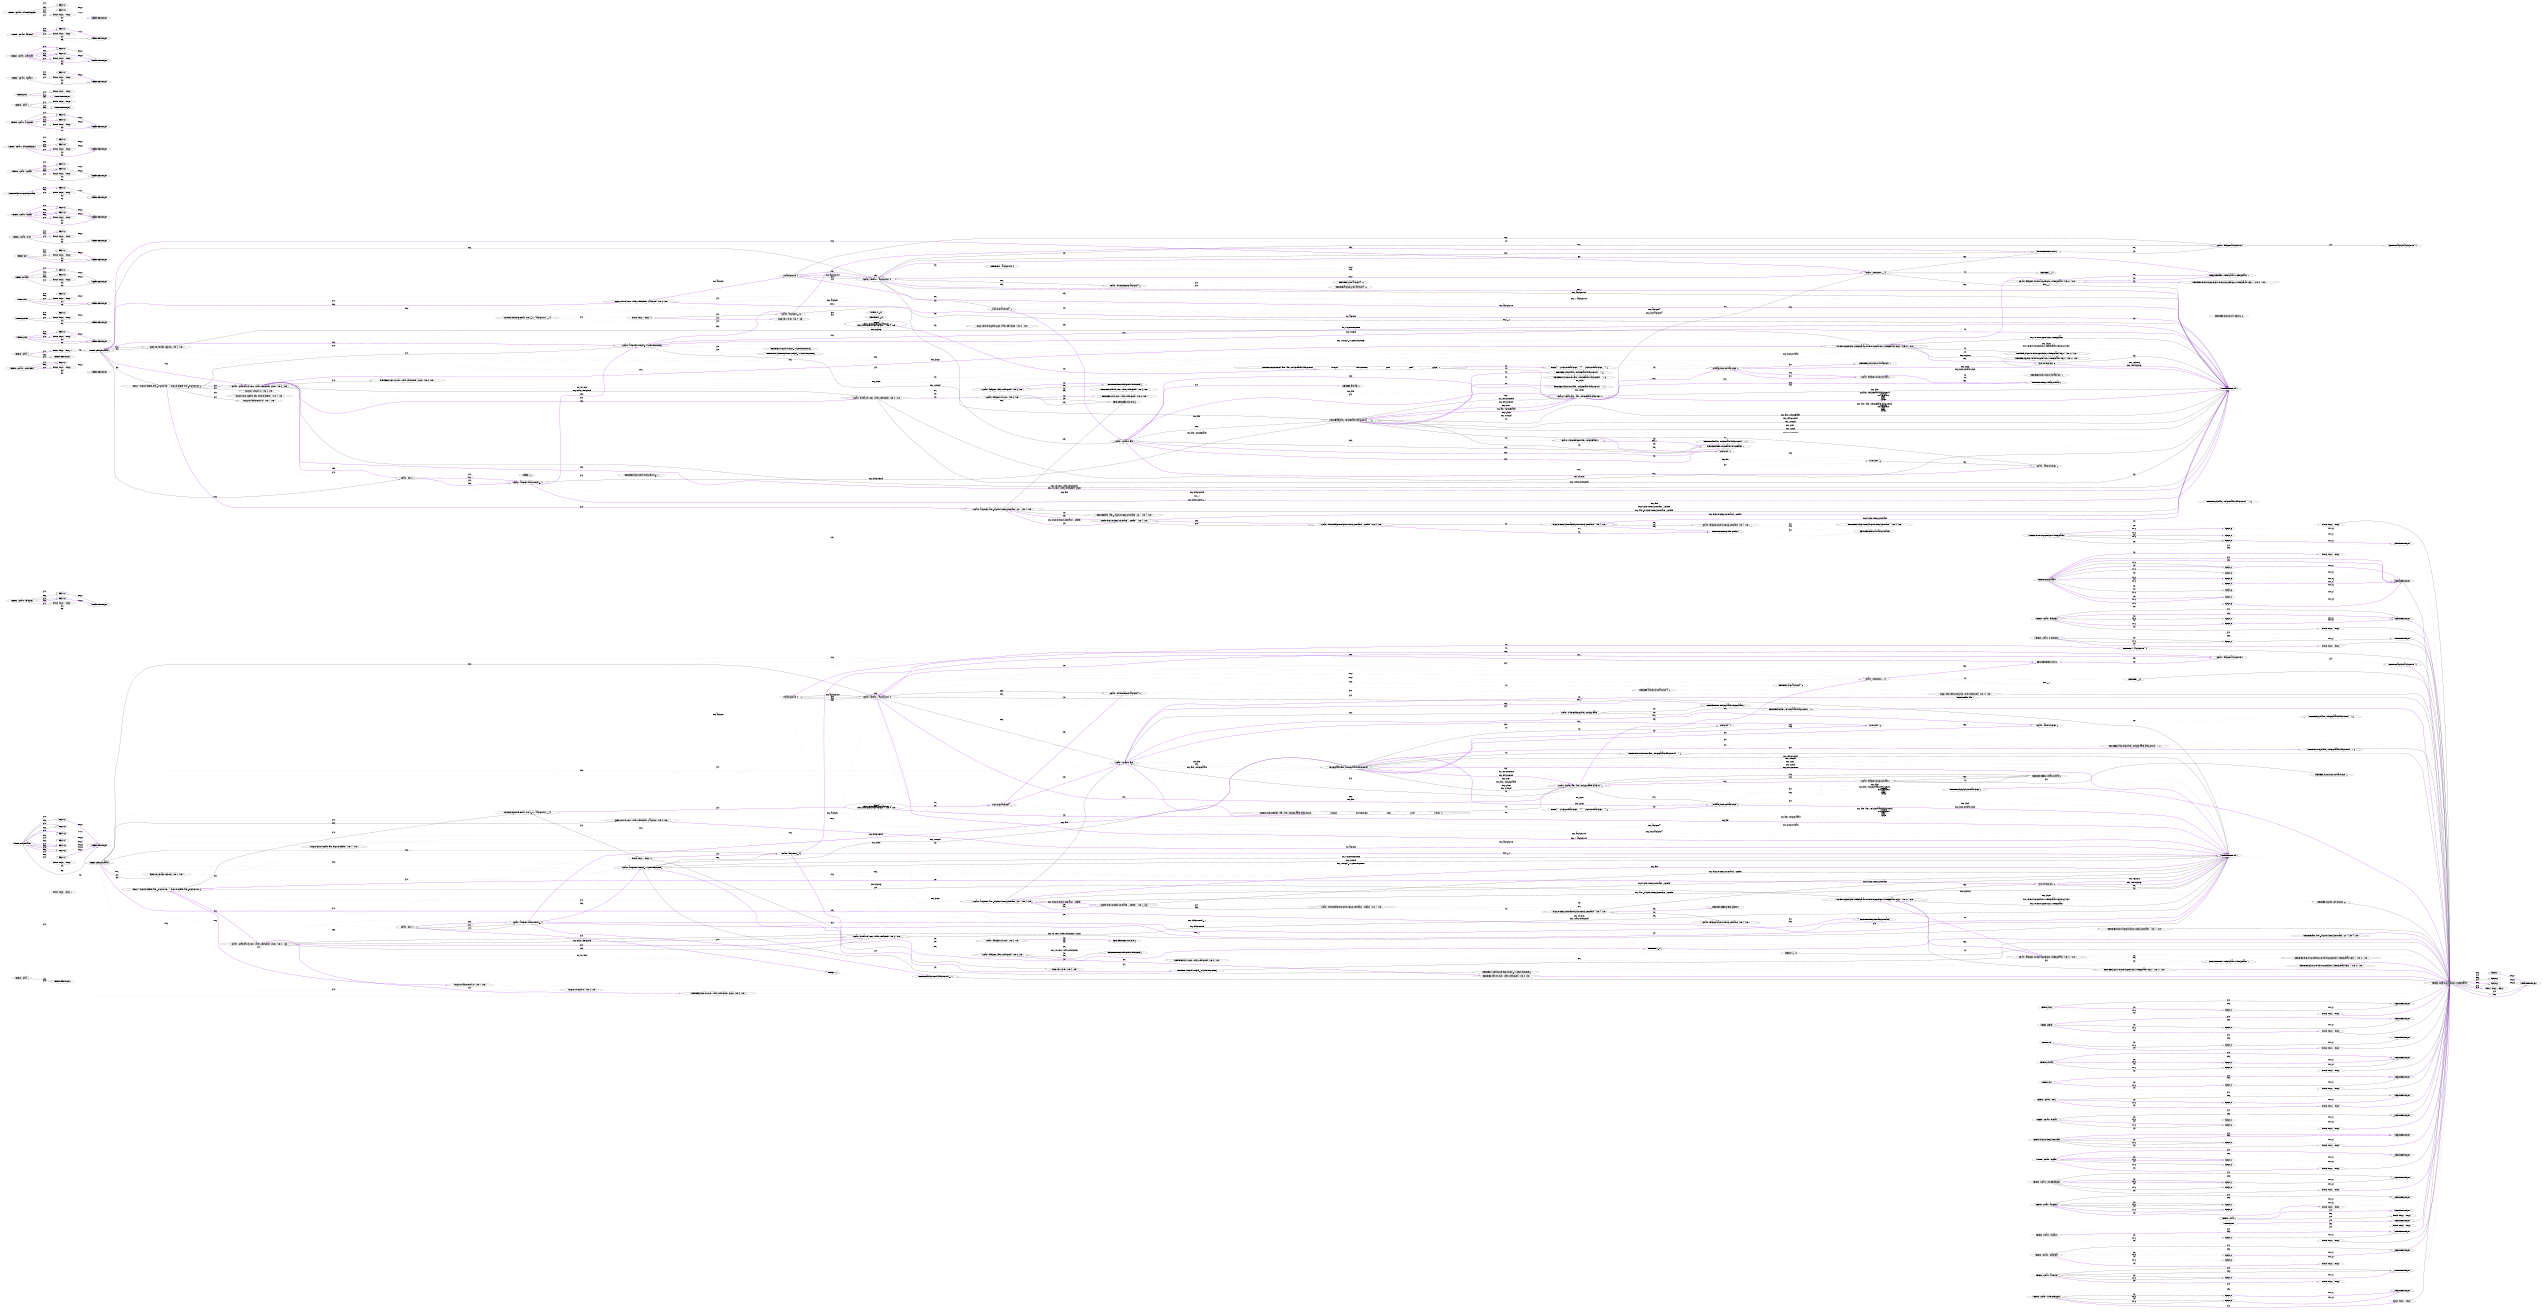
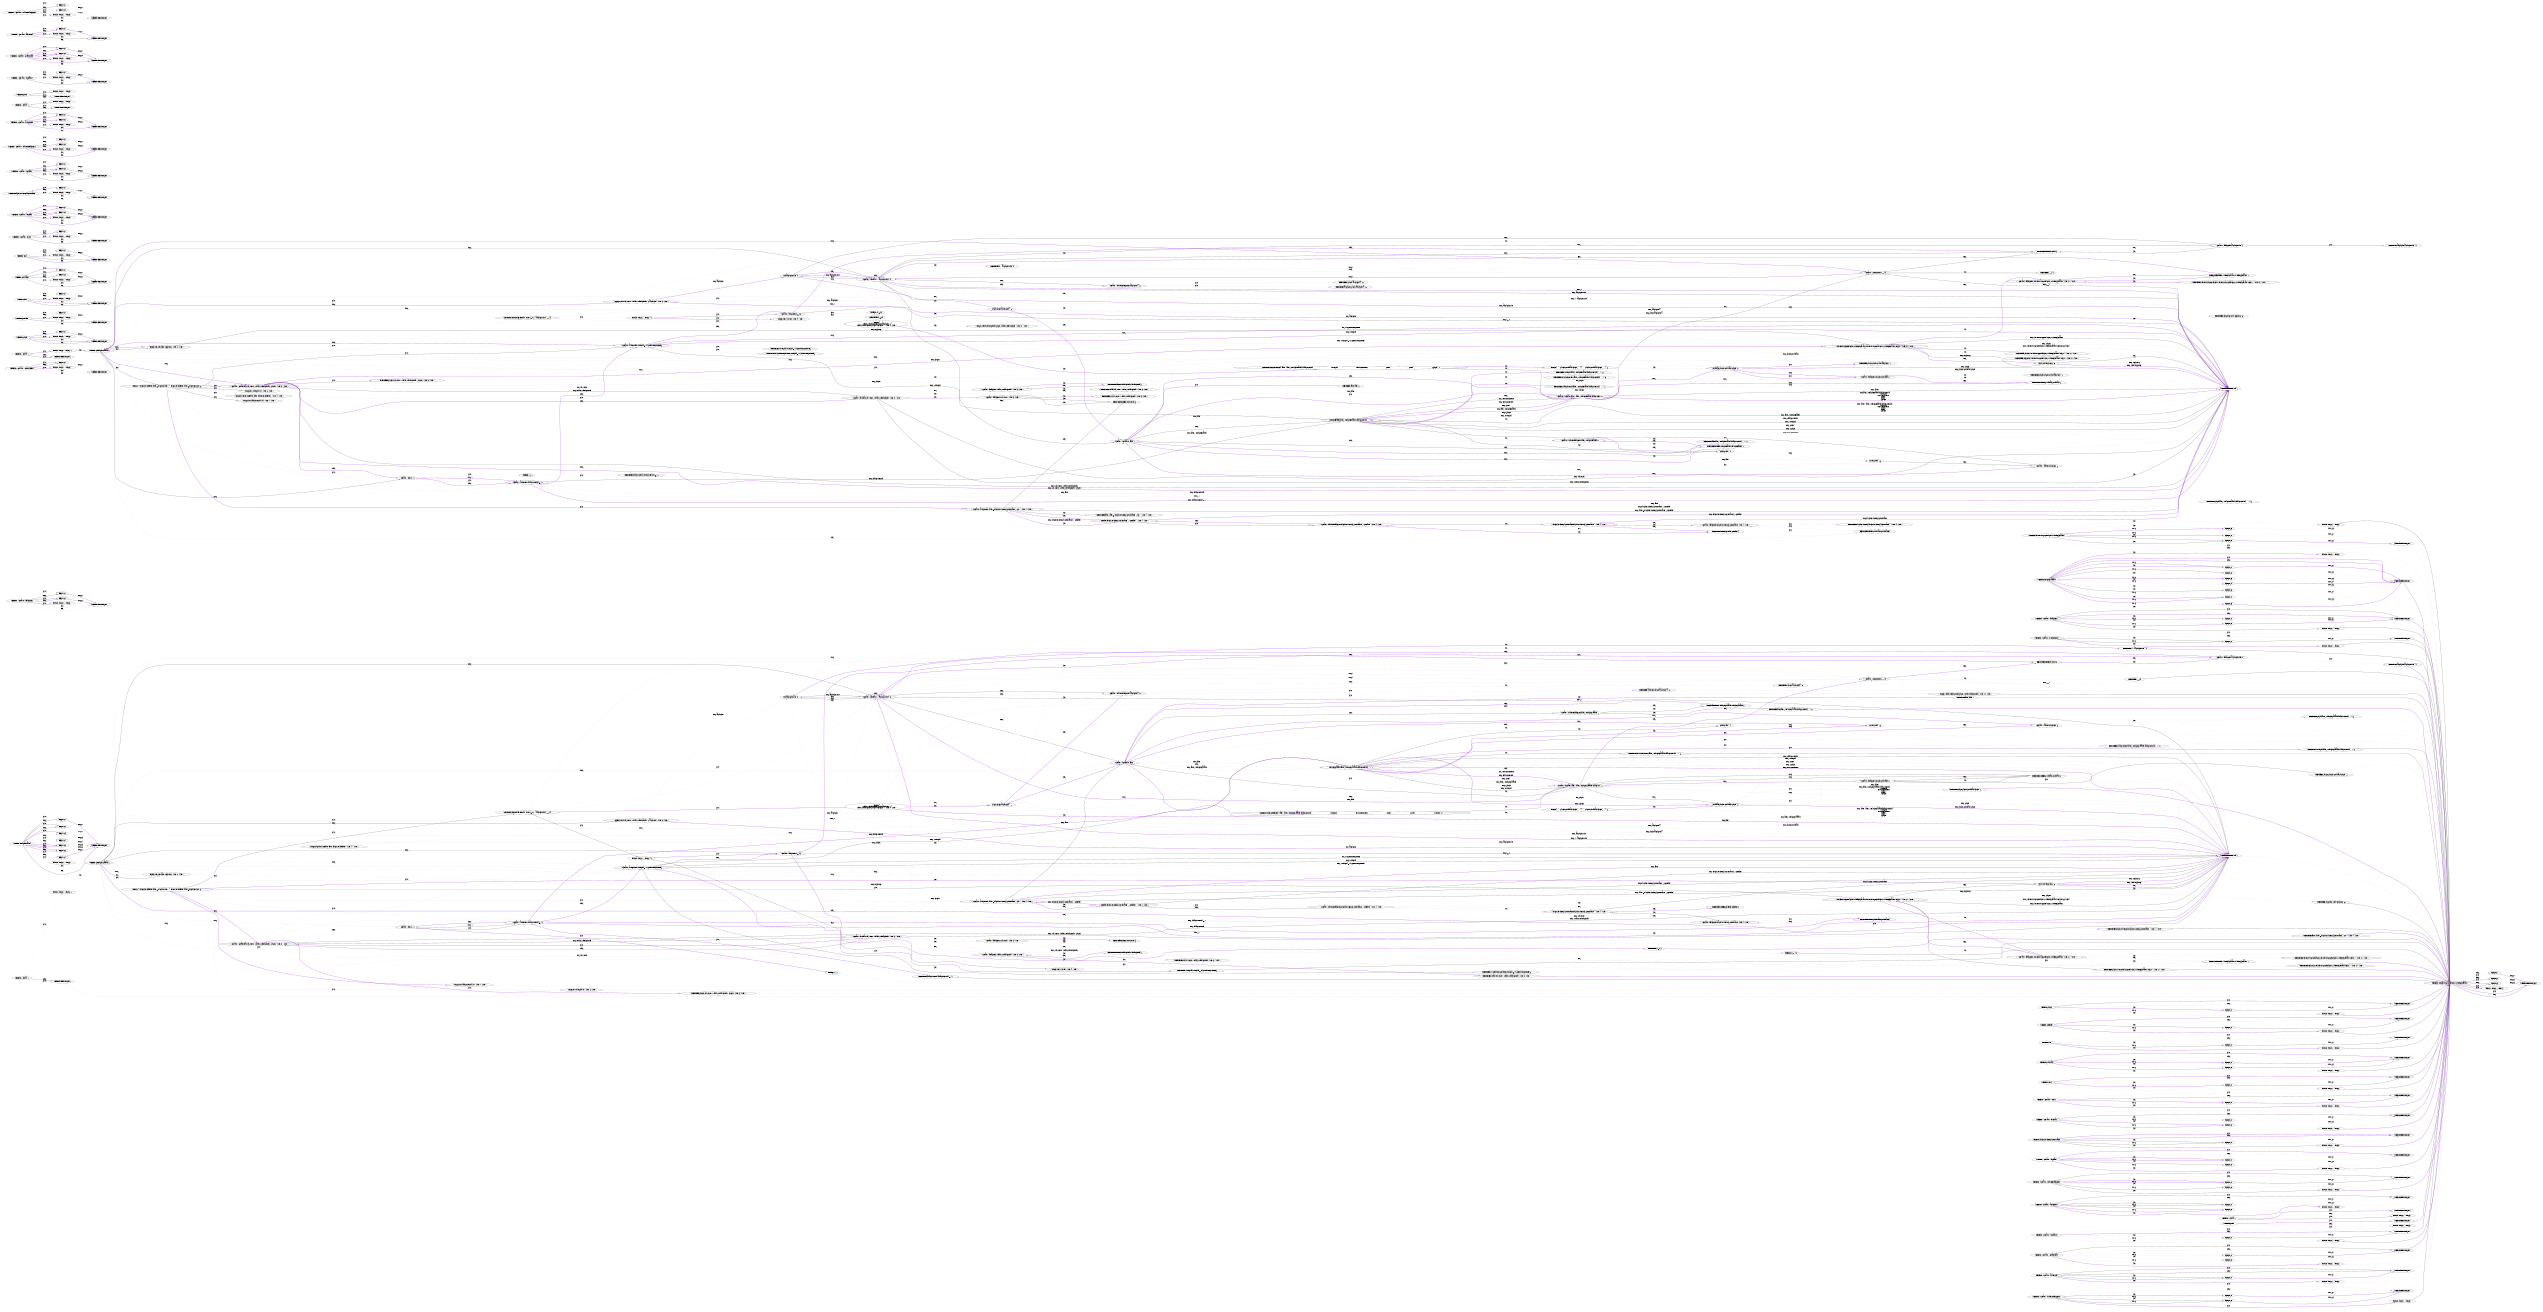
edge "(FIELD_IDENTIFIER,IsPluginEnabled,IsPluginEnabled)" -> "(<operator>.indirectFieldAccess,filter->IsPluginEnabled)": label "DDG: -1" -> "CFG: "
edge "(FIELD_IDENTIFIER,IsPluginAvailable,IsPluginAvailable)" -> "(<operator>.indirectFieldAccess,filter->IsPluginAvailable)": added, label "CFG:"
